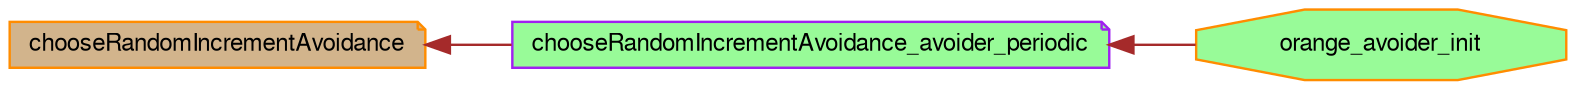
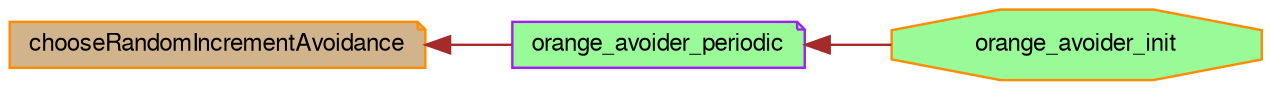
node "chooseRandomIncrementAvoidance_avoider_periodic": label "chooseRandomIncrementAvoidance_avoider_periodic" -> "orange_avoider_periodic"
